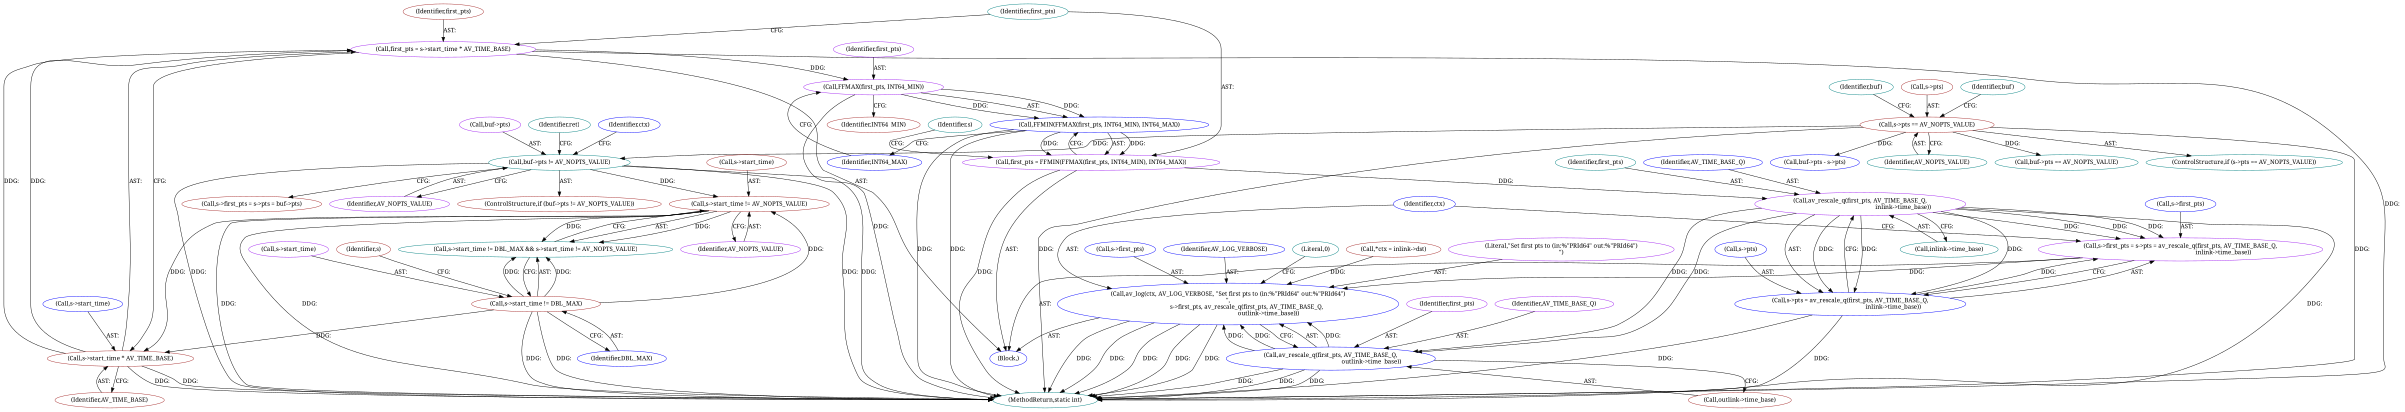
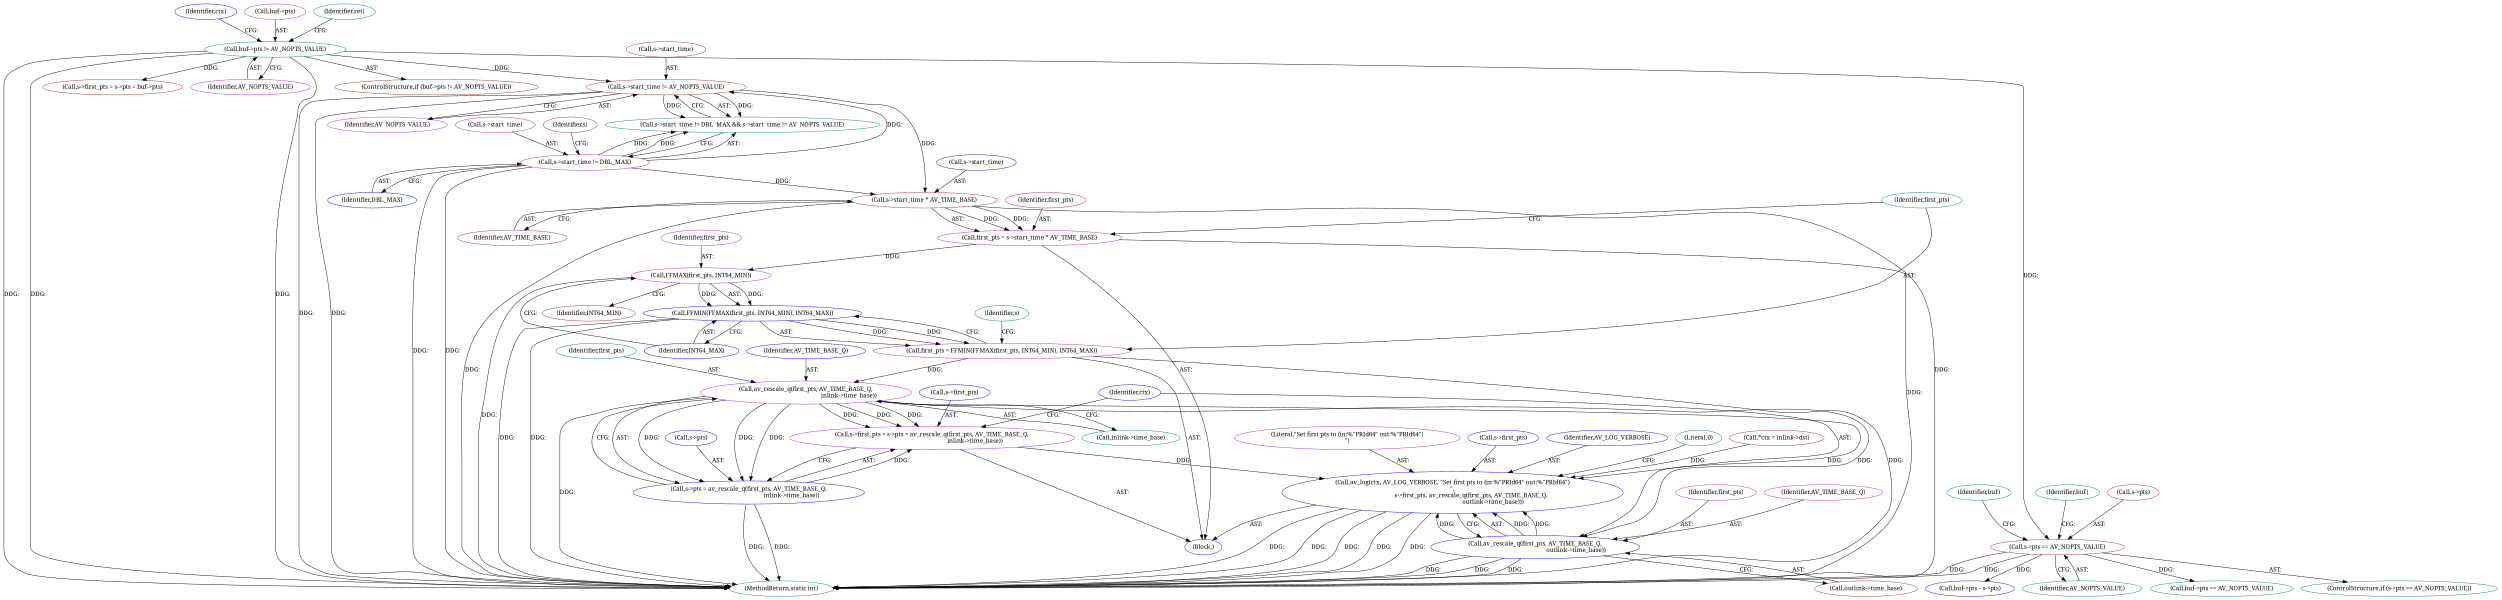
edge "(Call,first_pts = s->start_time * AV_TIME_BASE)" -> "(Call,s->start_time * AV_TIME_BASE)": removed, label "CFG:"
edge "(Call,s->pts == AV_NOPTS_VALUE)" -> "(Call,buf->pts != AV_NOPTS_VALUE)": reversed
edge "(Call,buf->pts != AV_NOPTS_VALUE)" -> "(Call,s->first_pts = s->pts = buf->pts)": label "CFG: " -> "DDG: "
node "(Call,s->start_time != DBL_MAX)": color brown -> purple
edge "(Identifier,INT64_MAX)" -> "(Call,FFMIN(FFMAX(first_pts, INT64_MIN), INT64_MAX))": added, label "AST:"
